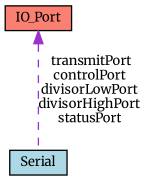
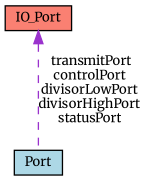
node "Serial": label "Serial" -> "Port"
